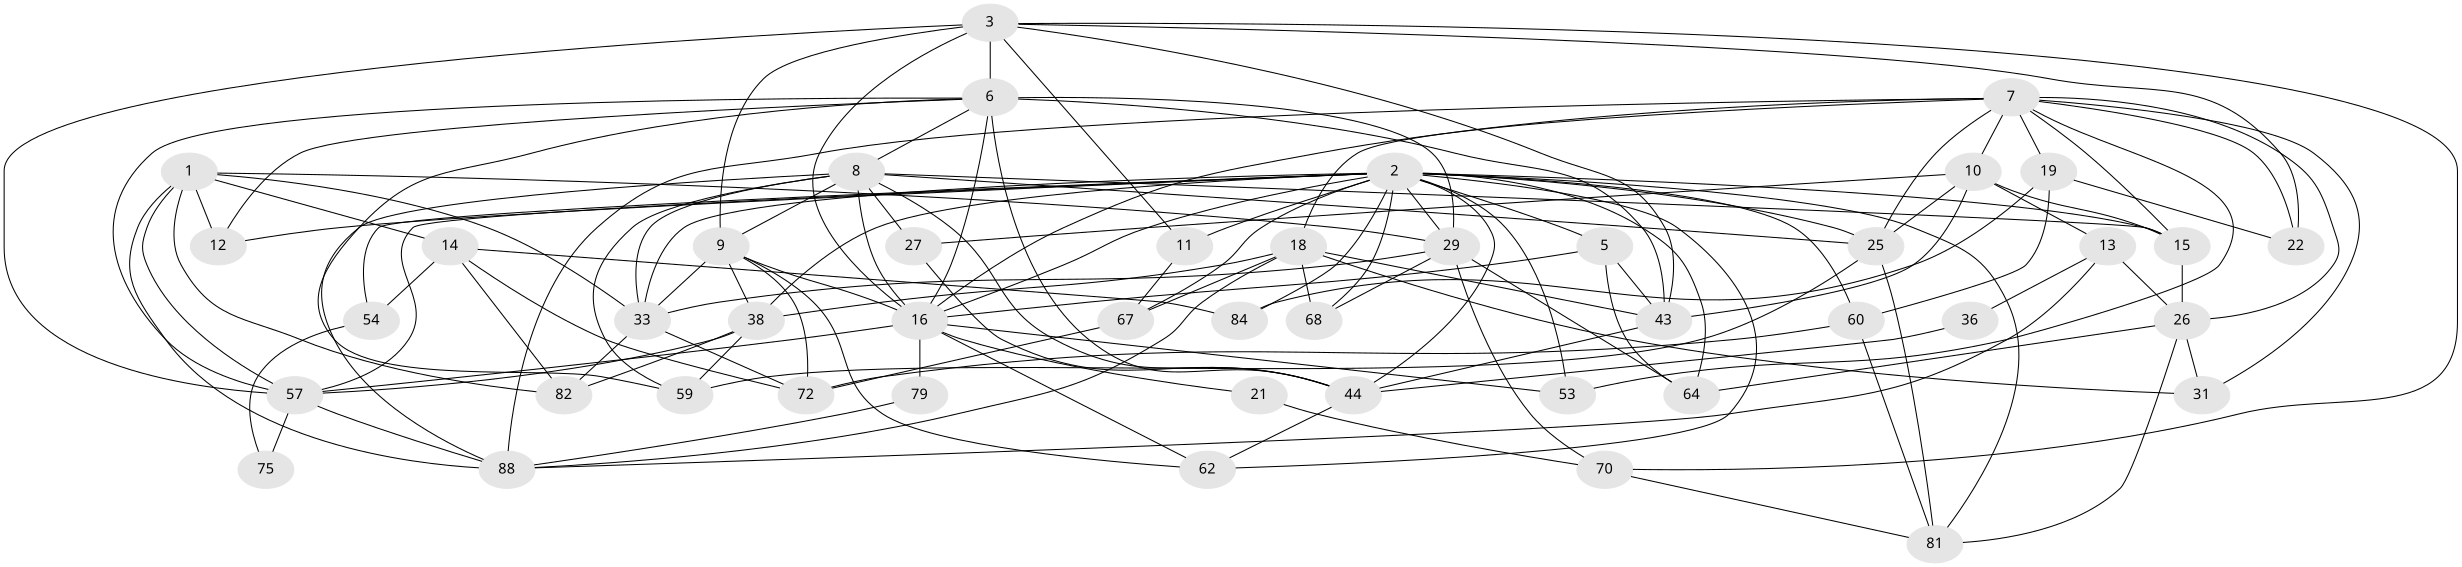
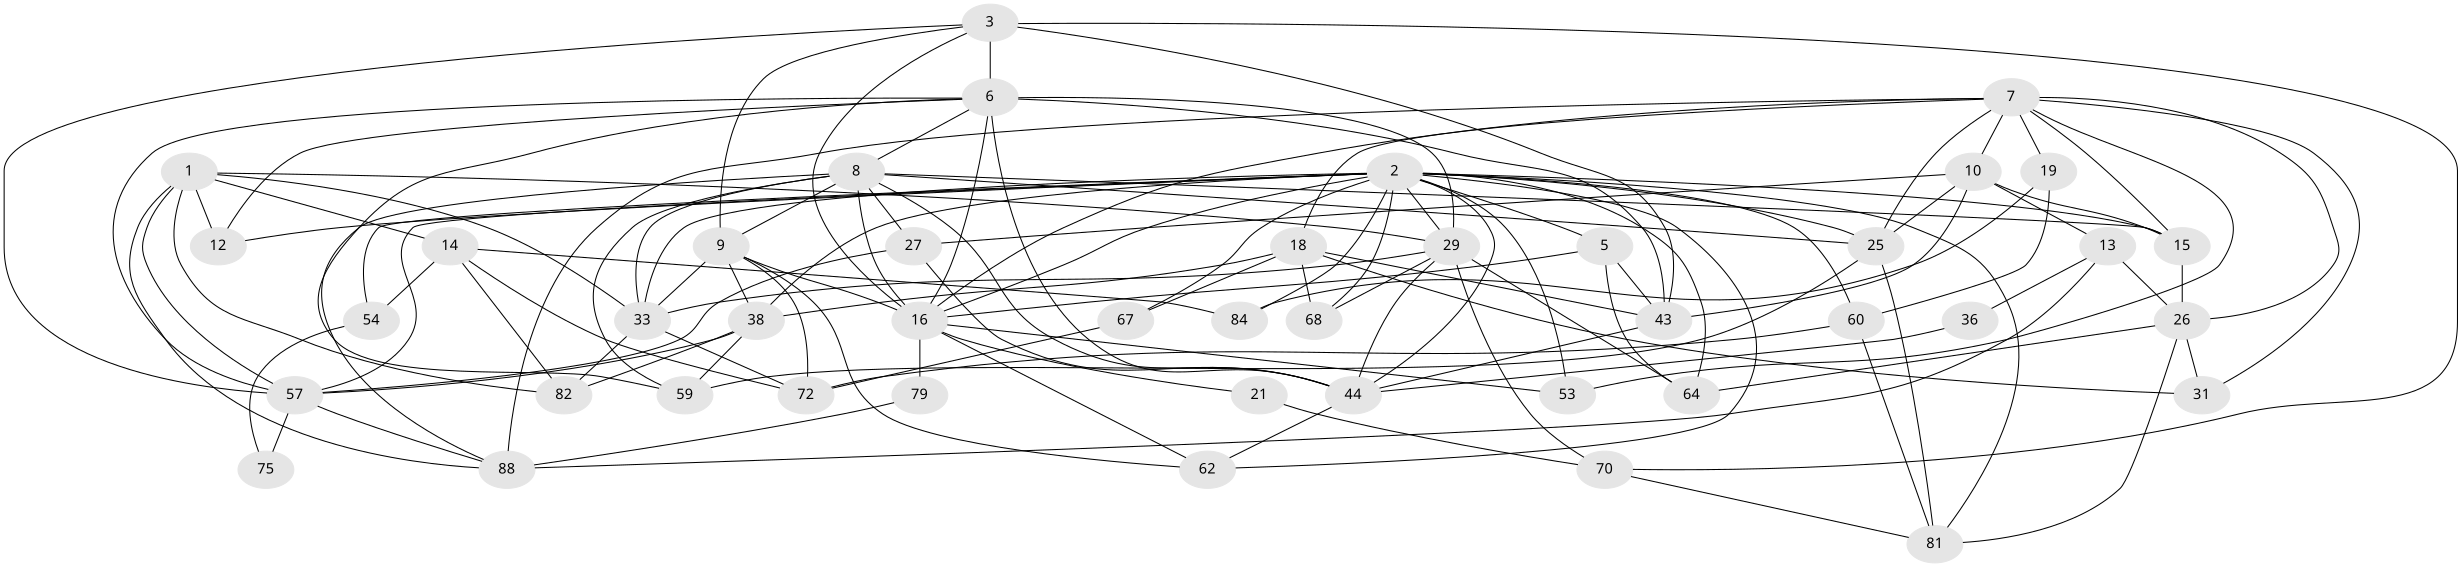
node "11": removed
node "22": removed
edge "29" -- "44": added
edge "16" -- "57": now "27" -- "57"
edge "18" -- "88": removed
